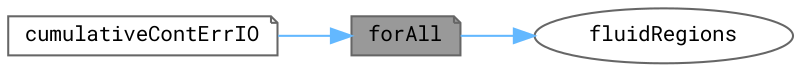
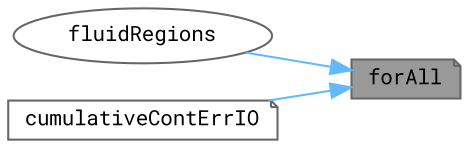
edge "forAll" -> "fluidRegions": reversed
